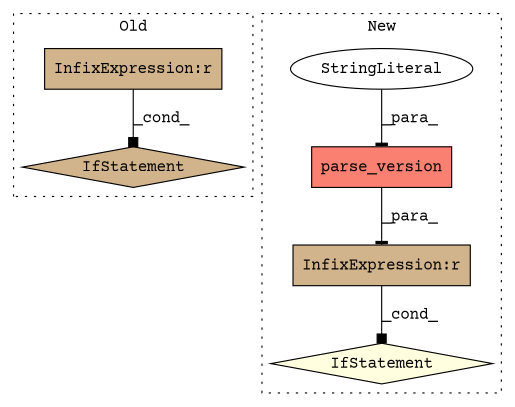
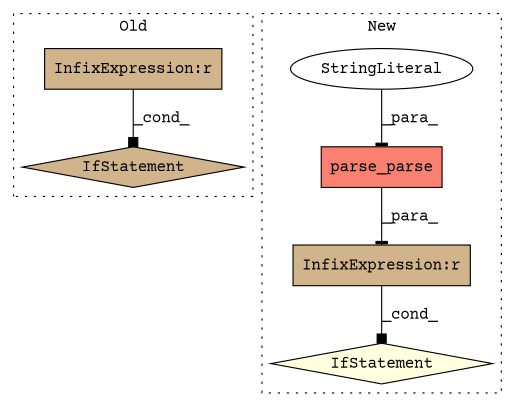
node "parse_version": label "parse_version" -> "parse_parse"
